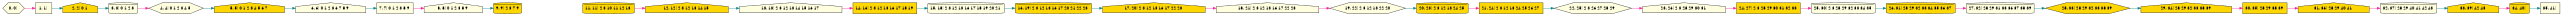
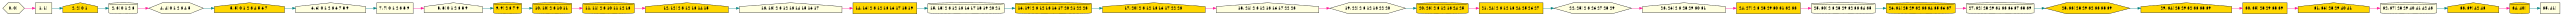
node "3, 3: 0 1 2 3": label "3, 3: 0 1 2 3" -> "2, 3: 0 1 2 3"
node "10, 10: 2 3 10 11": added
